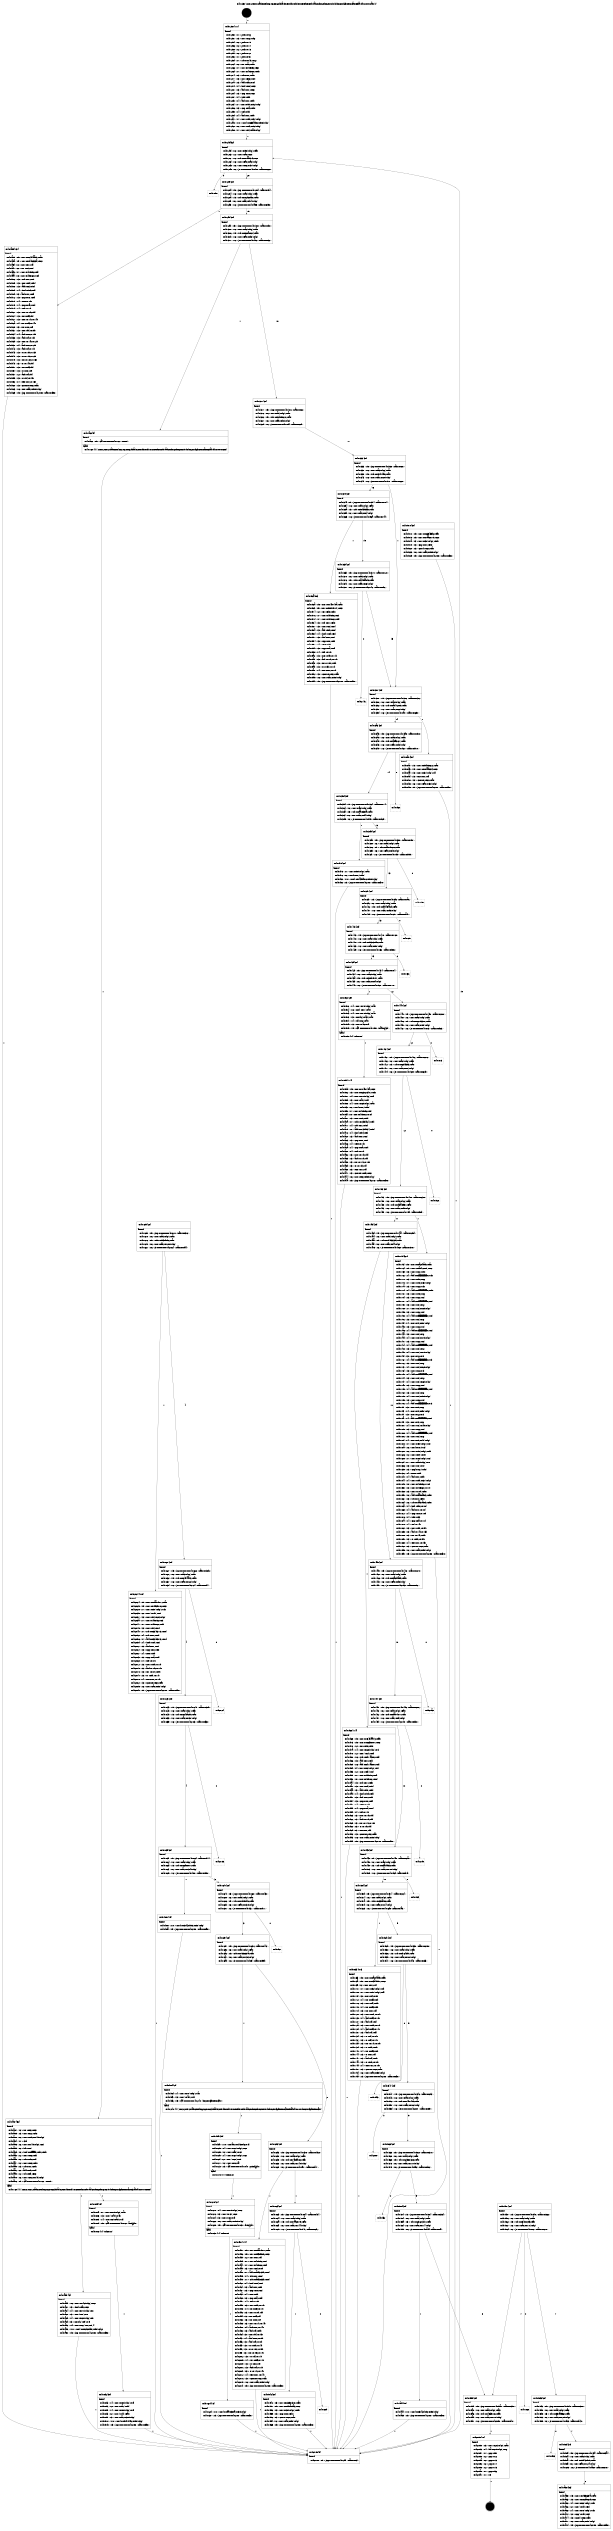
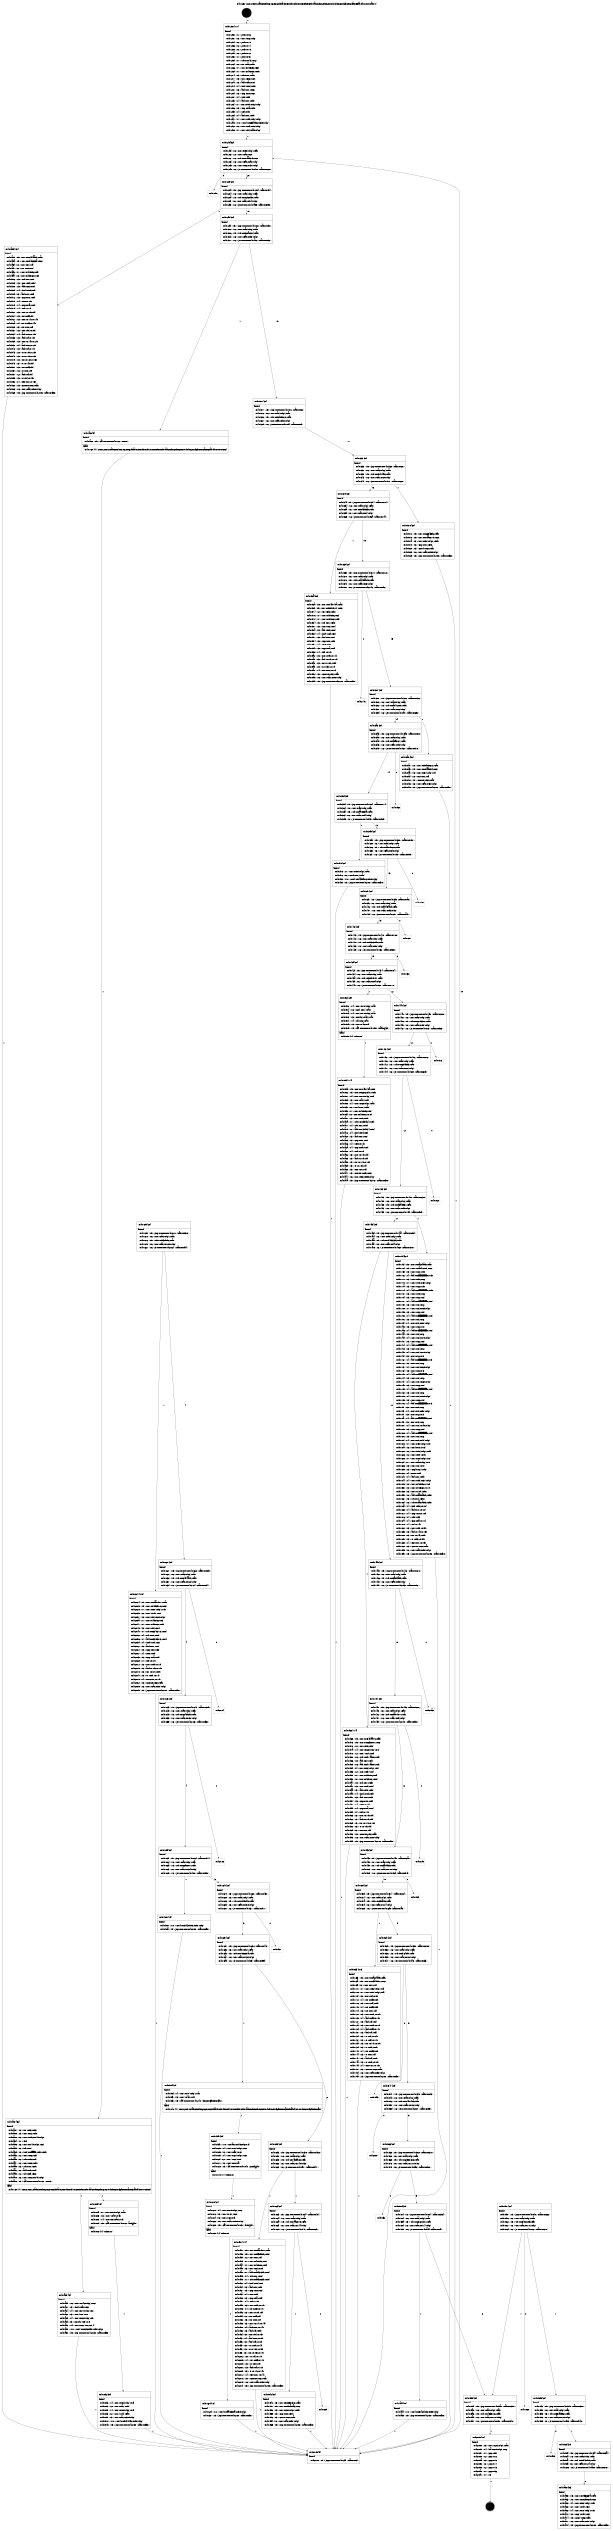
edge "0x401333 [28]" -> "0x401387 [28]": now "0x401333 [28]" -> "0x401910 [30]"
